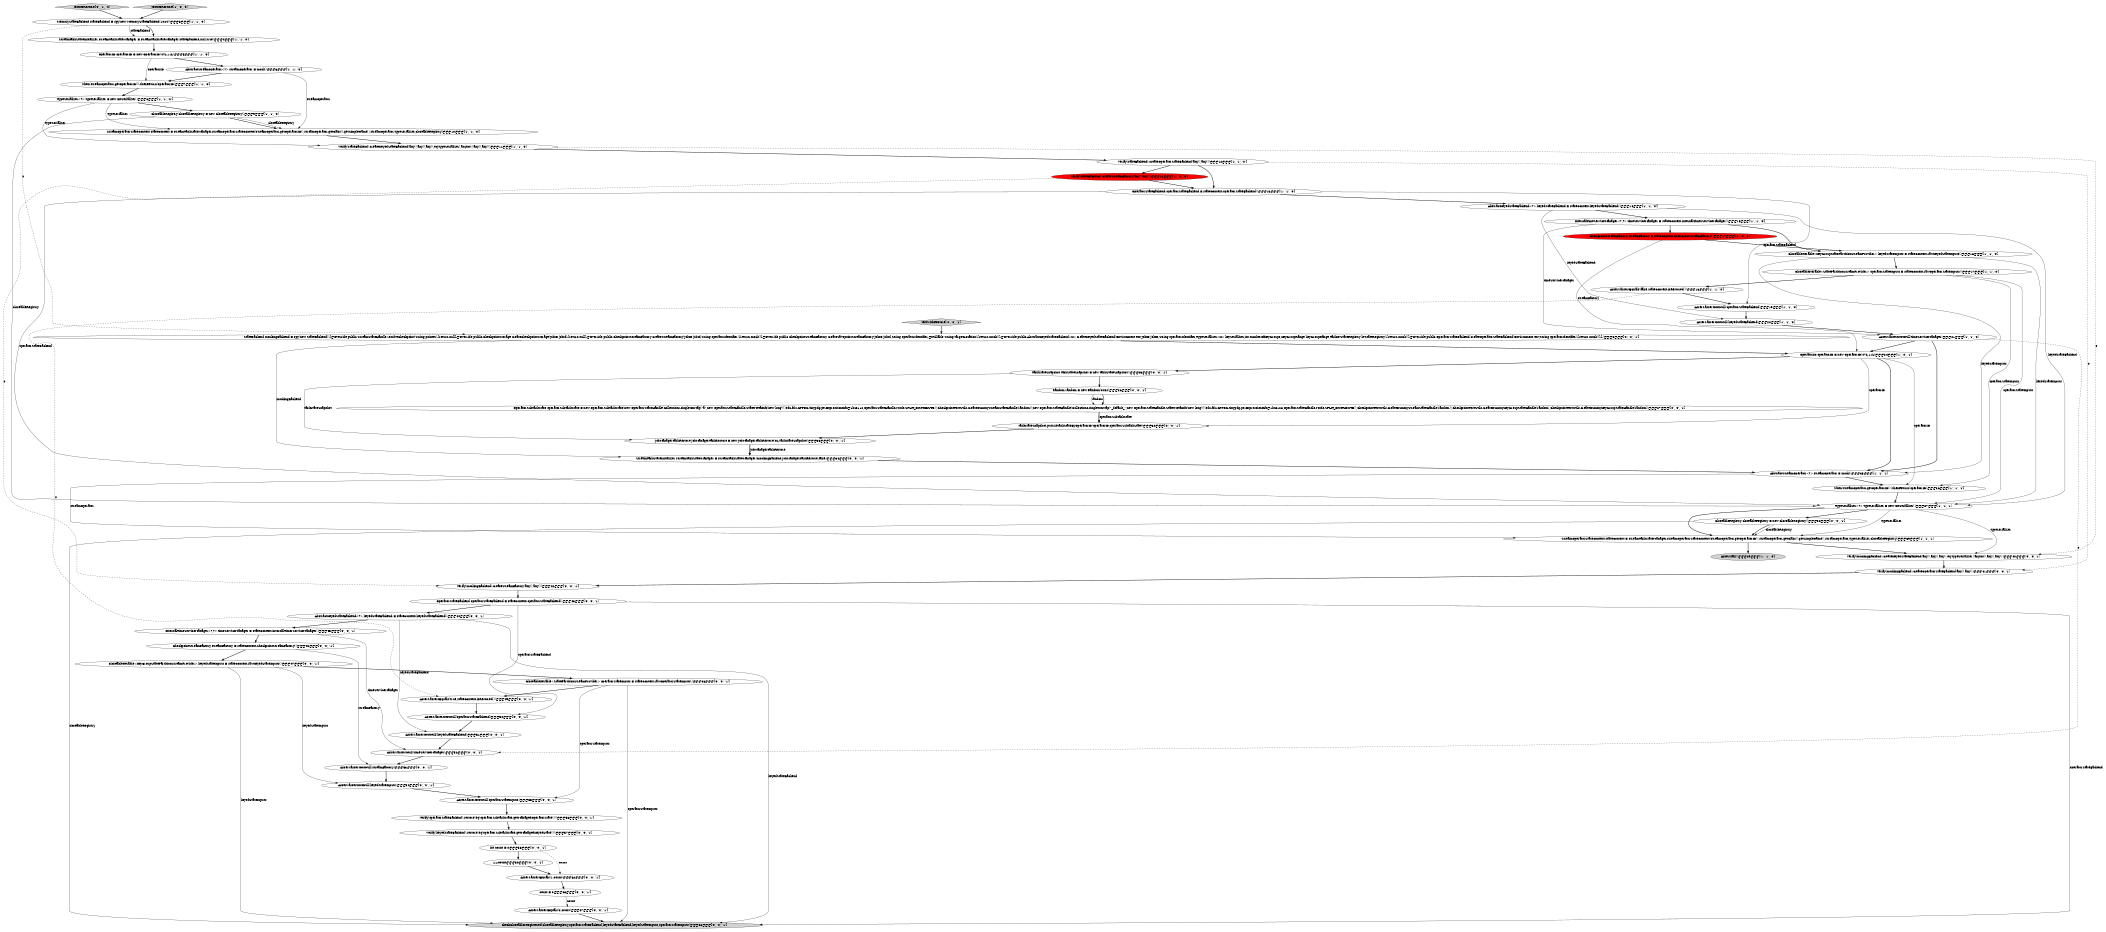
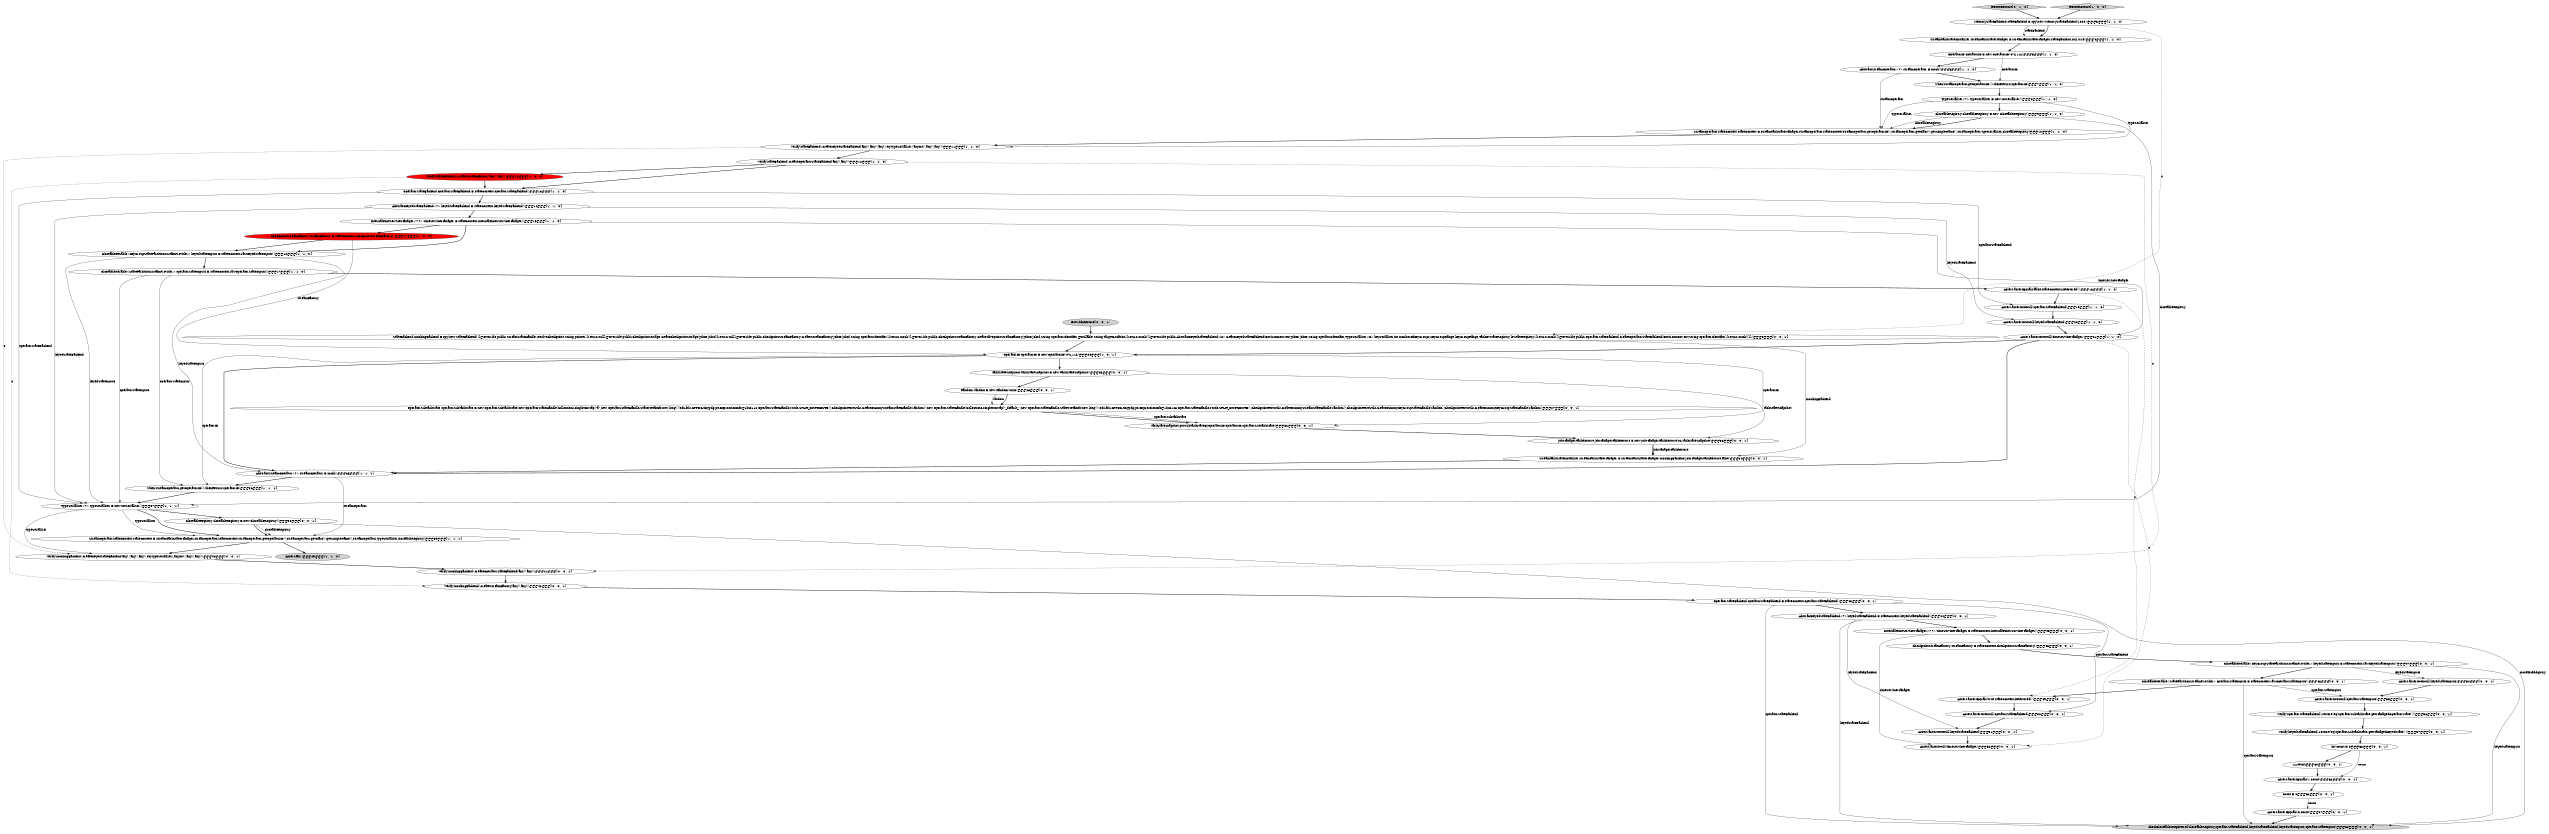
node "testWithRestore['0', '0', '1']": shape diamond -> ellipse
node "Assert.assertNotNull(streamFactory)@@@53@@@['0', '0', '1']": removed
edge "int count = 0@@@58@@@['0', '0', '1']" -> "Assert.assertEquals(1,count)@@@62@@@['0', '0', '1']": style dashed -> solid
